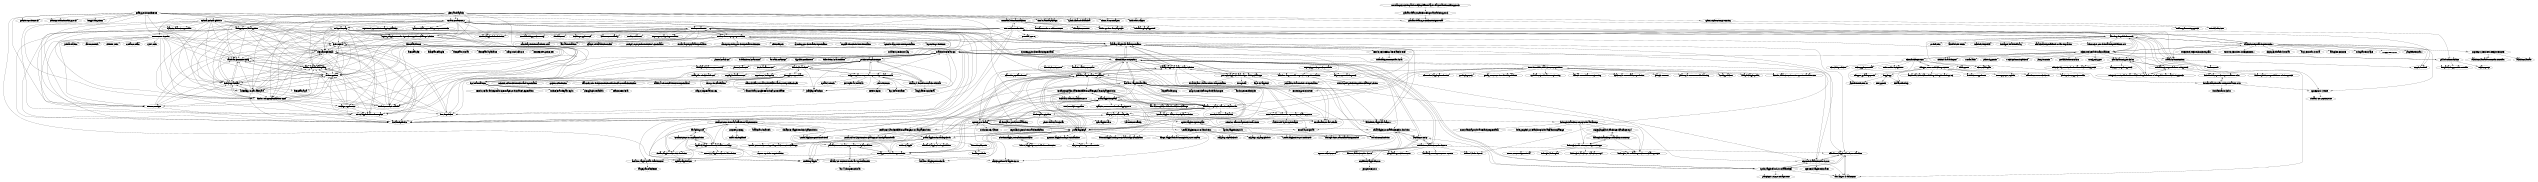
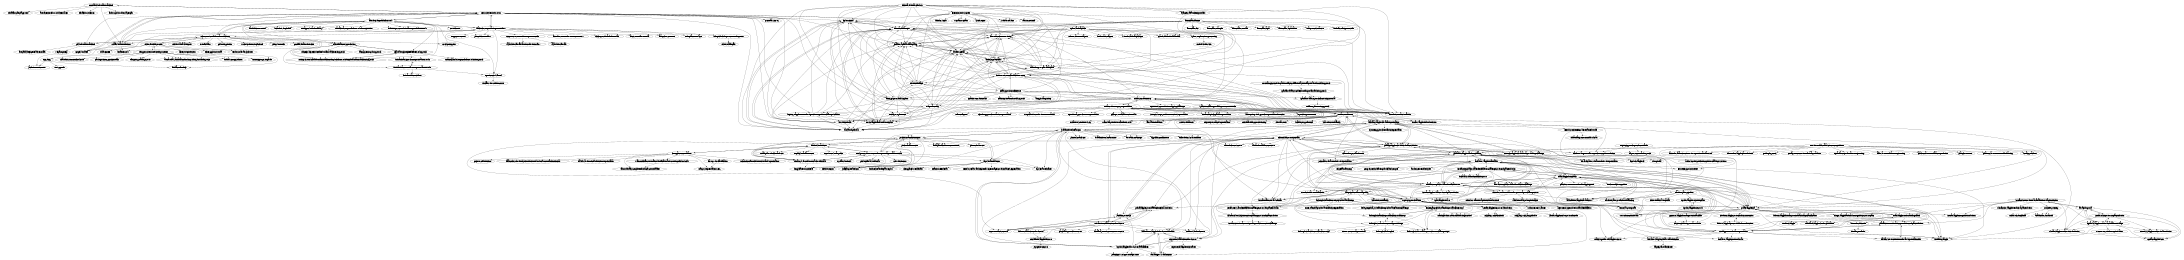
edge "meownoid/tensorfow-rbm" -> "Cospel/rbm-ae-tf": added
edge "echen/restricted-boltzmann-machines" -> "blackecho/Deep-Learning-TensorFlow": now "coreylynch/pyFM" -> "blackecho/Deep-Learning-TensorFlow"
node "sherman/experiencor": label "sherman/experiencor" -> "sherman/blobkeeper"
edge "creafz/pytorch-cnn-finetune" -> "DBusAI/TF_Eager": reversed
edge "echen/dirichlet-process" -> "echen/scaldingale": now "tobegit3hub/deep_recommend_system" -> "echen/scaldingale"
edge "alexeygrigorev/libftrl-python" -> "kiselev1189/EEGClassificationMCNN": removed
node "finlay-liu/kaggle_public": removed
edge "BAILOOL/ANMS-Codes" -> "indeedeng/vowpal-wabbit-java": now "sajal2692/data-science-portfolio" -> "indeedeng/vowpal-wabbit-java"
edge "dmitrijsc/practical-rl" -> "fluencelabs/aqua": now "dmitrijsc/practical-rl" -> "Dumbris/InteractiveLabeler"
node "tugstugi/pytorch-and": label "tugstugi/pytorch-and" -> "tugstugi/pytorch-saltnet"
edge "SeuTao/RSNA2019_Intracranial-Hemorrhage-Detection" -> "analokmaus/kuma_utils": now "muschellij2/ichseg" -> "analokmaus/kuma_utils"
node "arc144/siim-pneumothorax": removed
